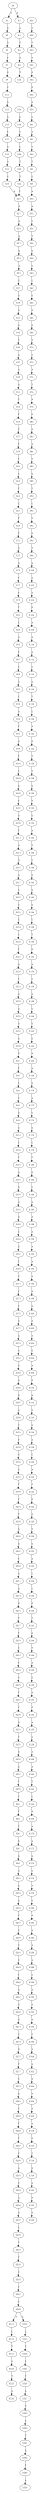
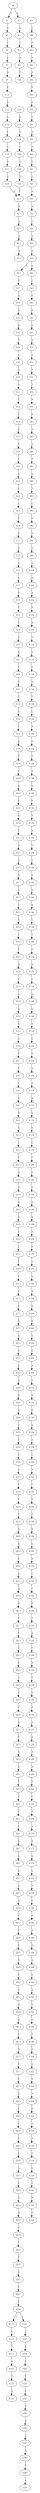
edge "S33" -> "S35": now "S58" -> "S35"
